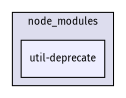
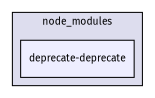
node "util-deprecate": label "util-deprecate" -> "deprecate-deprecate"
